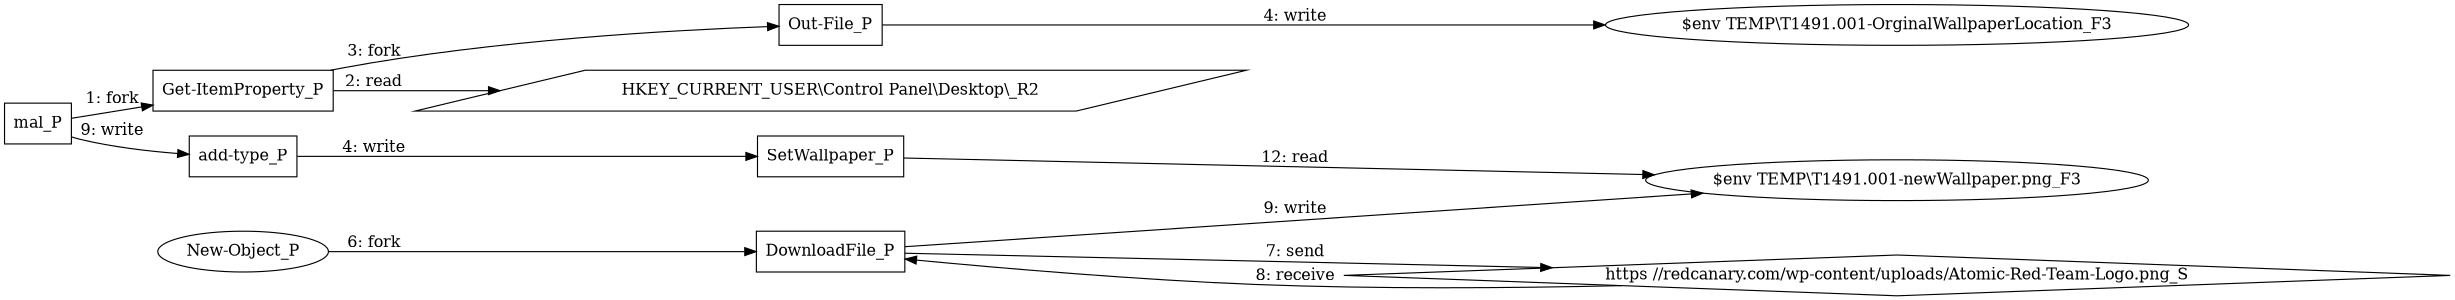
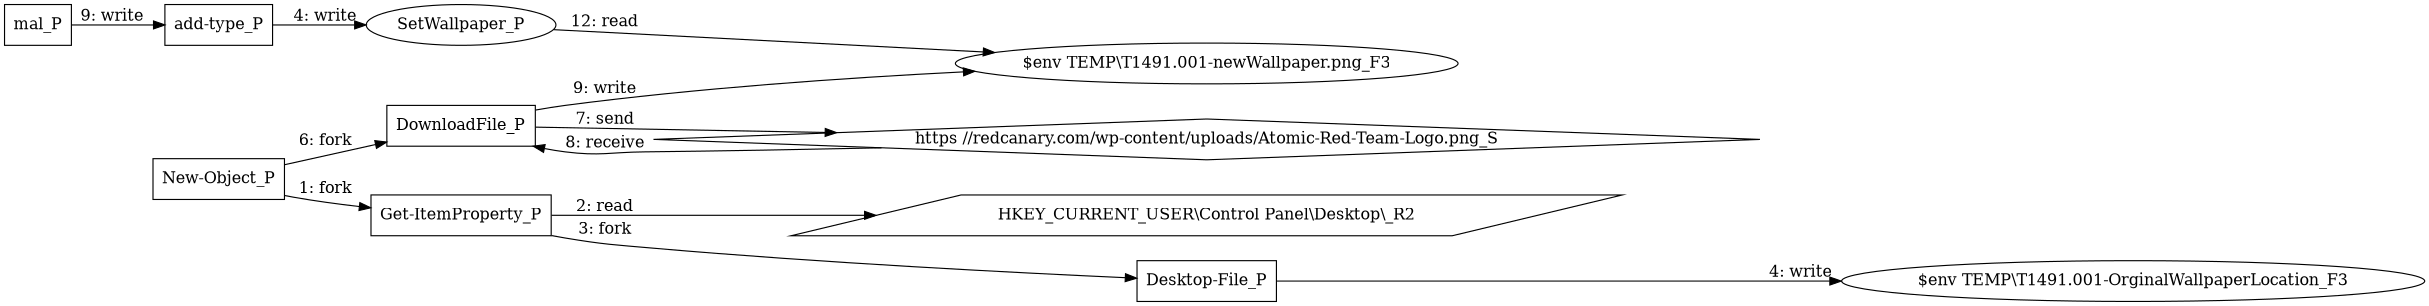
node "Out-File_P": label "Out-File_P" -> "Desktop-File_P"
edge "mal_P" -> "Get-ItemProperty_P": now "New-Object_P" -> "Get-ItemProperty_P"
node "SetWallpaper_P": shape box -> ellipse
node "New-Object_P": shape ellipse -> box
